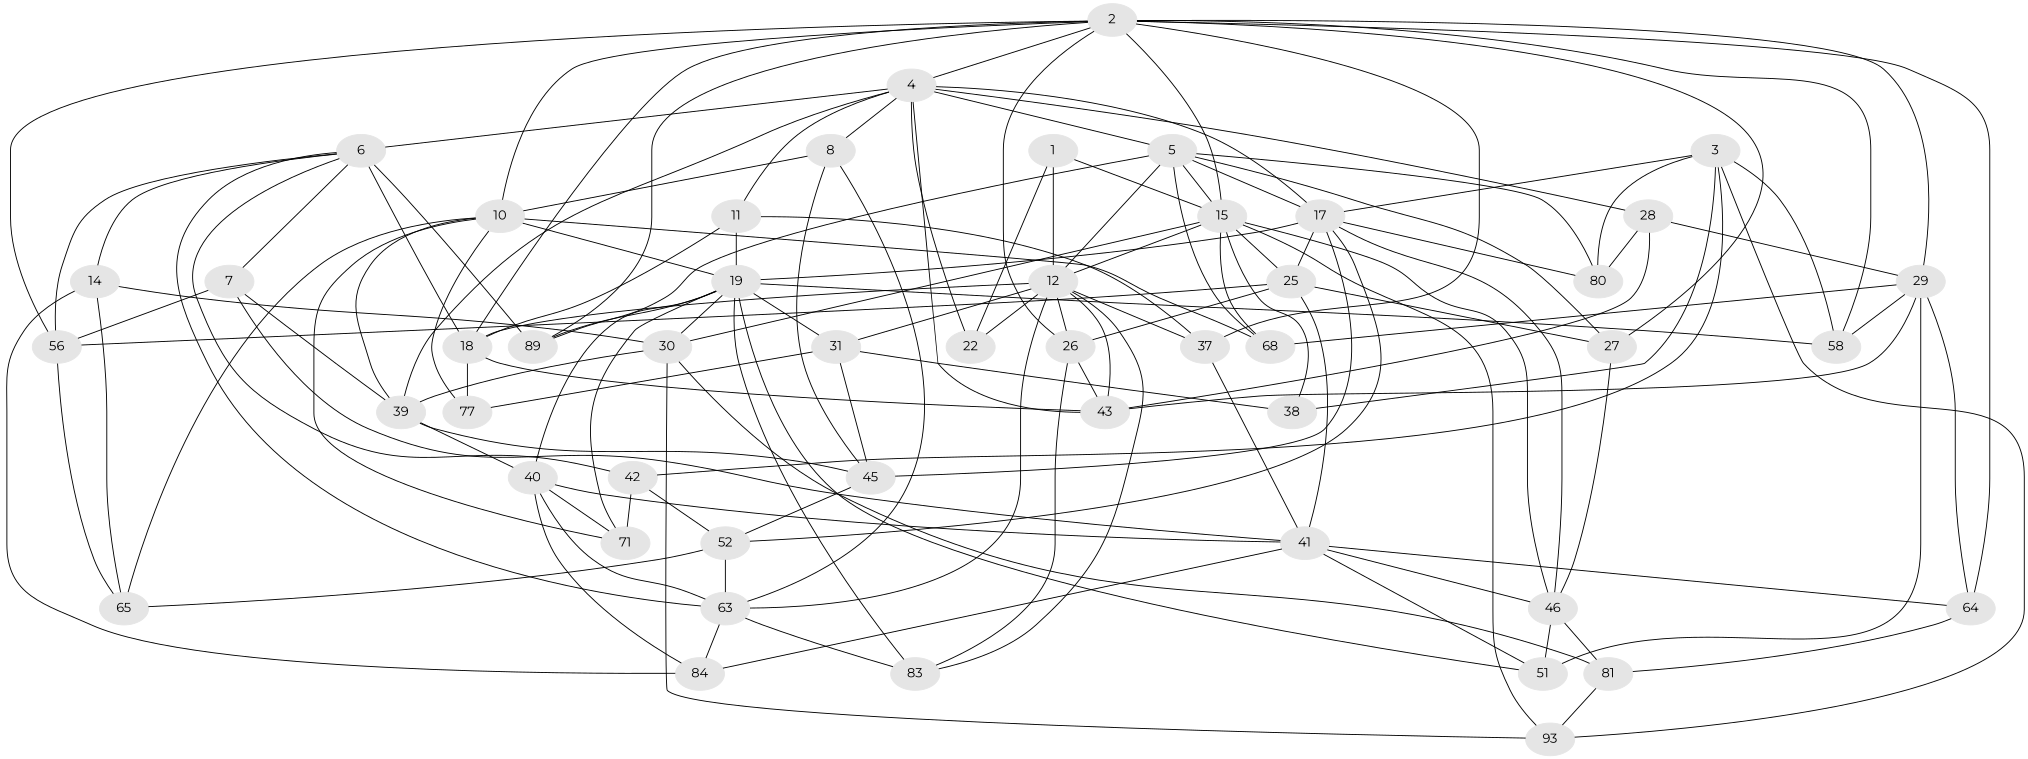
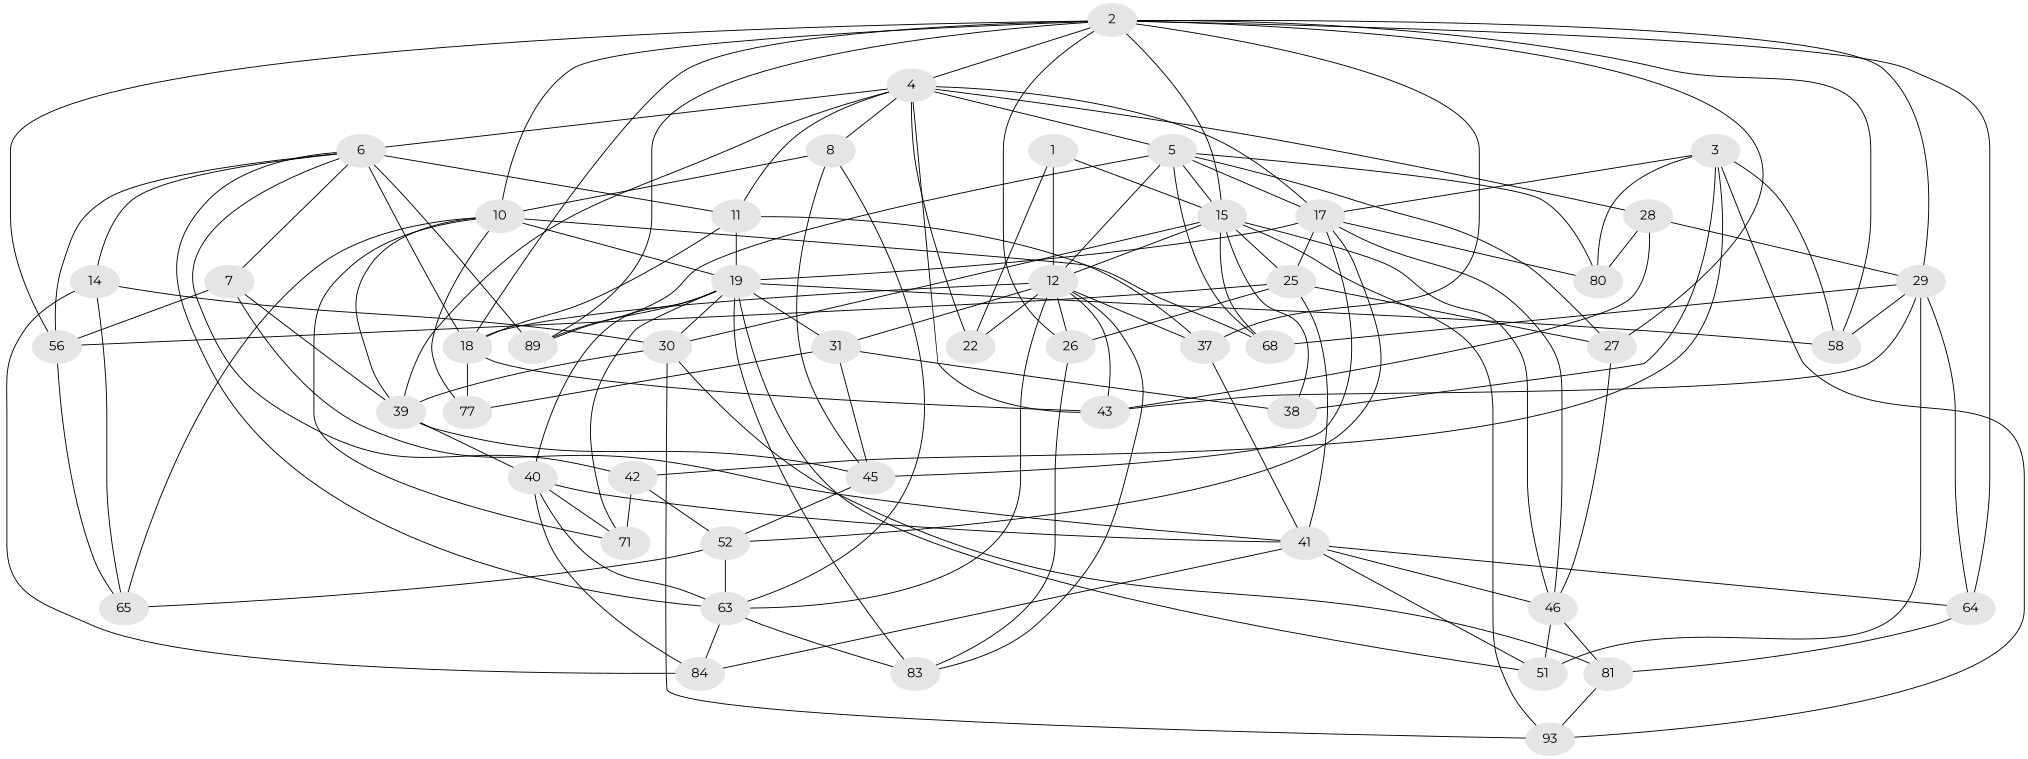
edge "6" -- "11": added
edge "26" -- "43": removed
